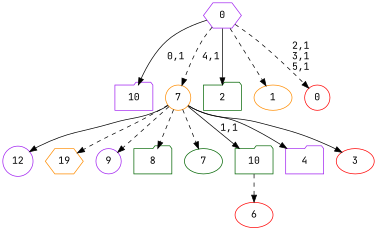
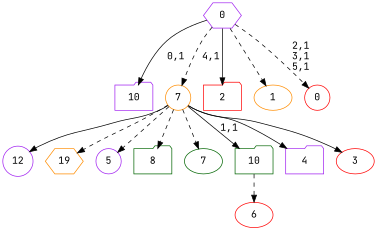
node "2": color darkgreen -> red
node "9": label "9" -> "5"
